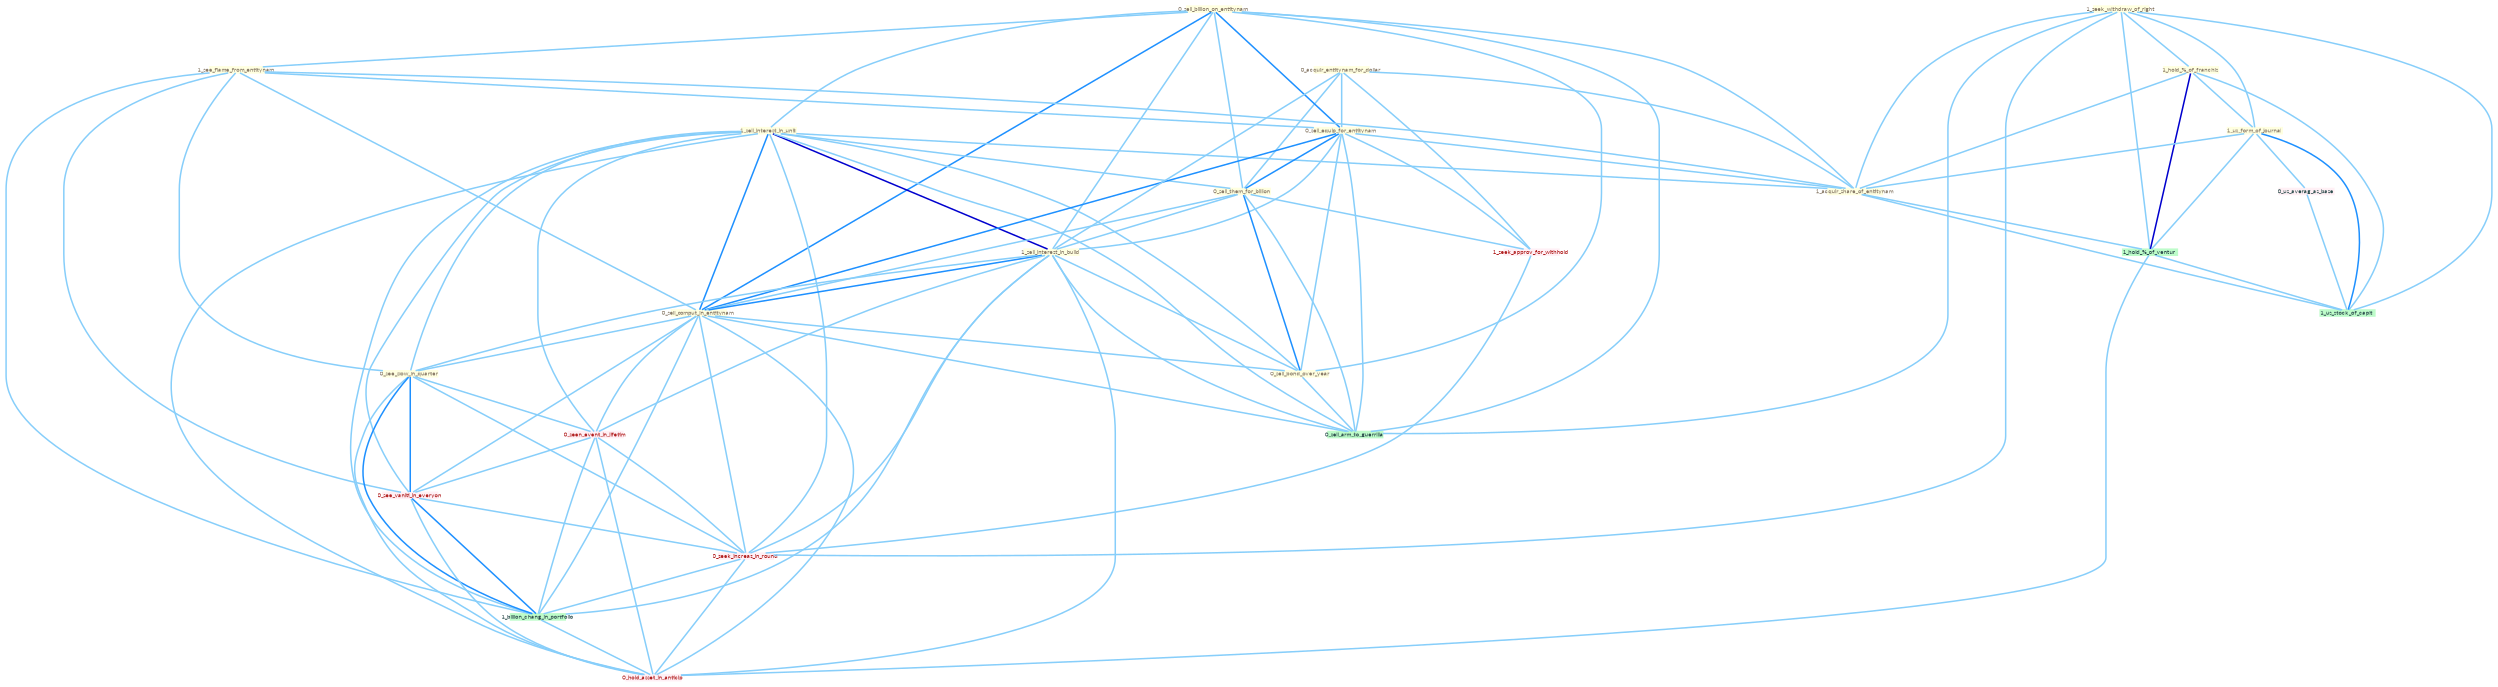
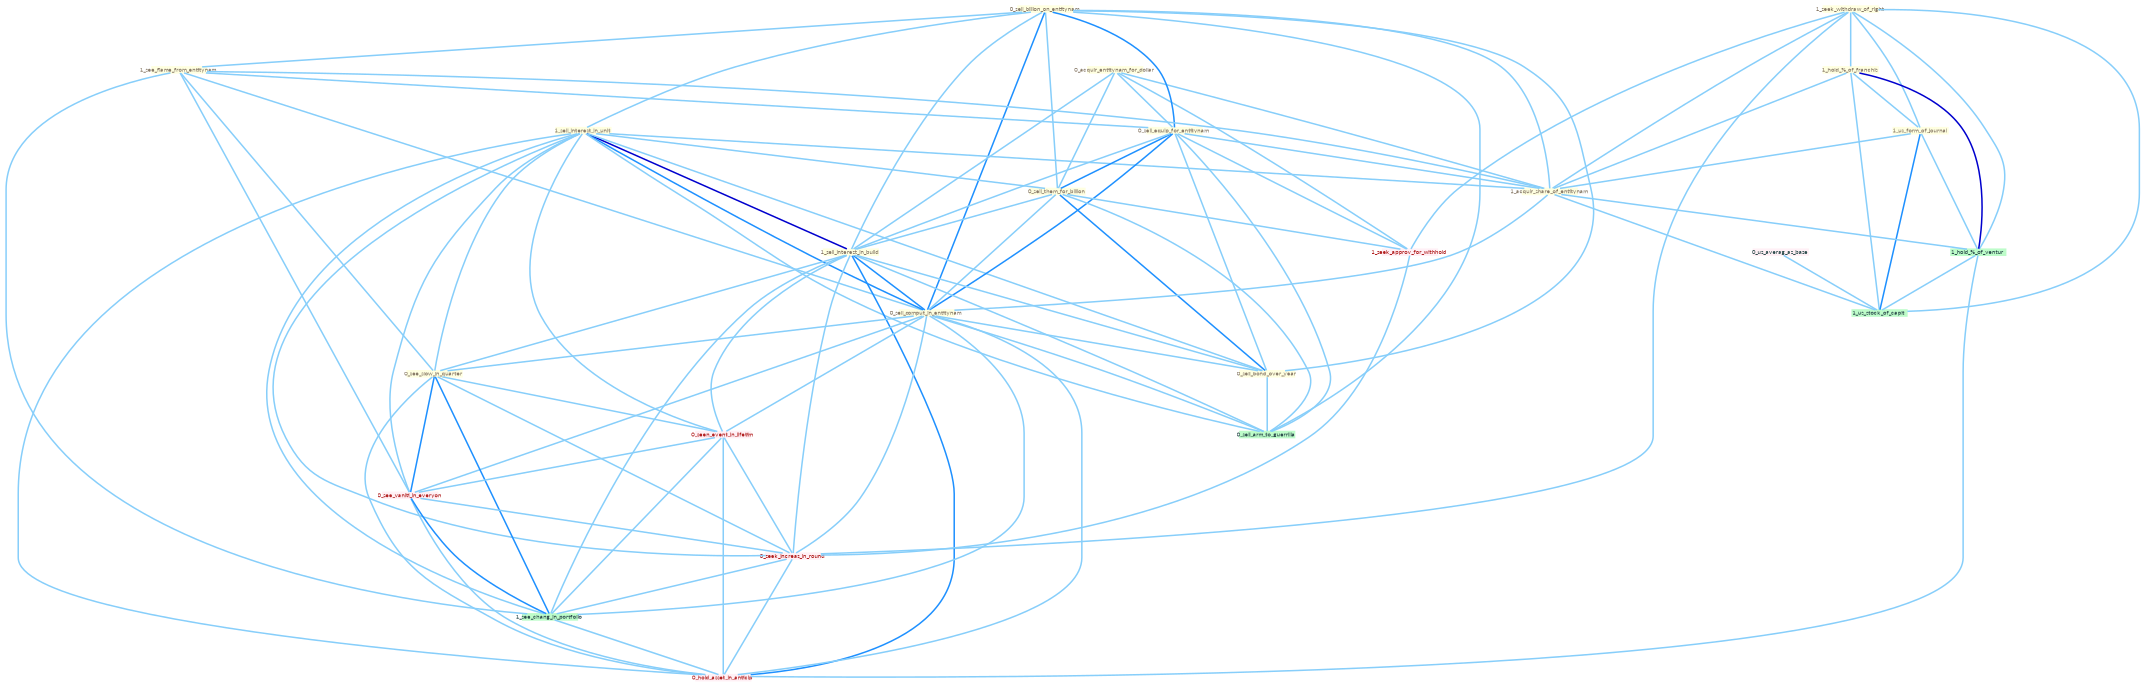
edge "1_us_form_of_journal" -- "0_us_averag_as_base": removed
edge "1_acquir_share_of_entitynam" -- "0_sell_comput_in_entitynam": added
edge "1_seek_withdraw_of_right" -- "0_sell_arm_to_guerrilla": now "1_seek_withdraw_of_right" -- "1_seek_approv_for_withhold"
edge "1_sell_interest_in_build" -- "0_hold_asset_in_anticip": color #87cefa -> #1e90ff
node "1_billion_chang_in_portfolio": label "1_billion_chang_in_portfolio" -> "1_see_chang_in_portfolio"
